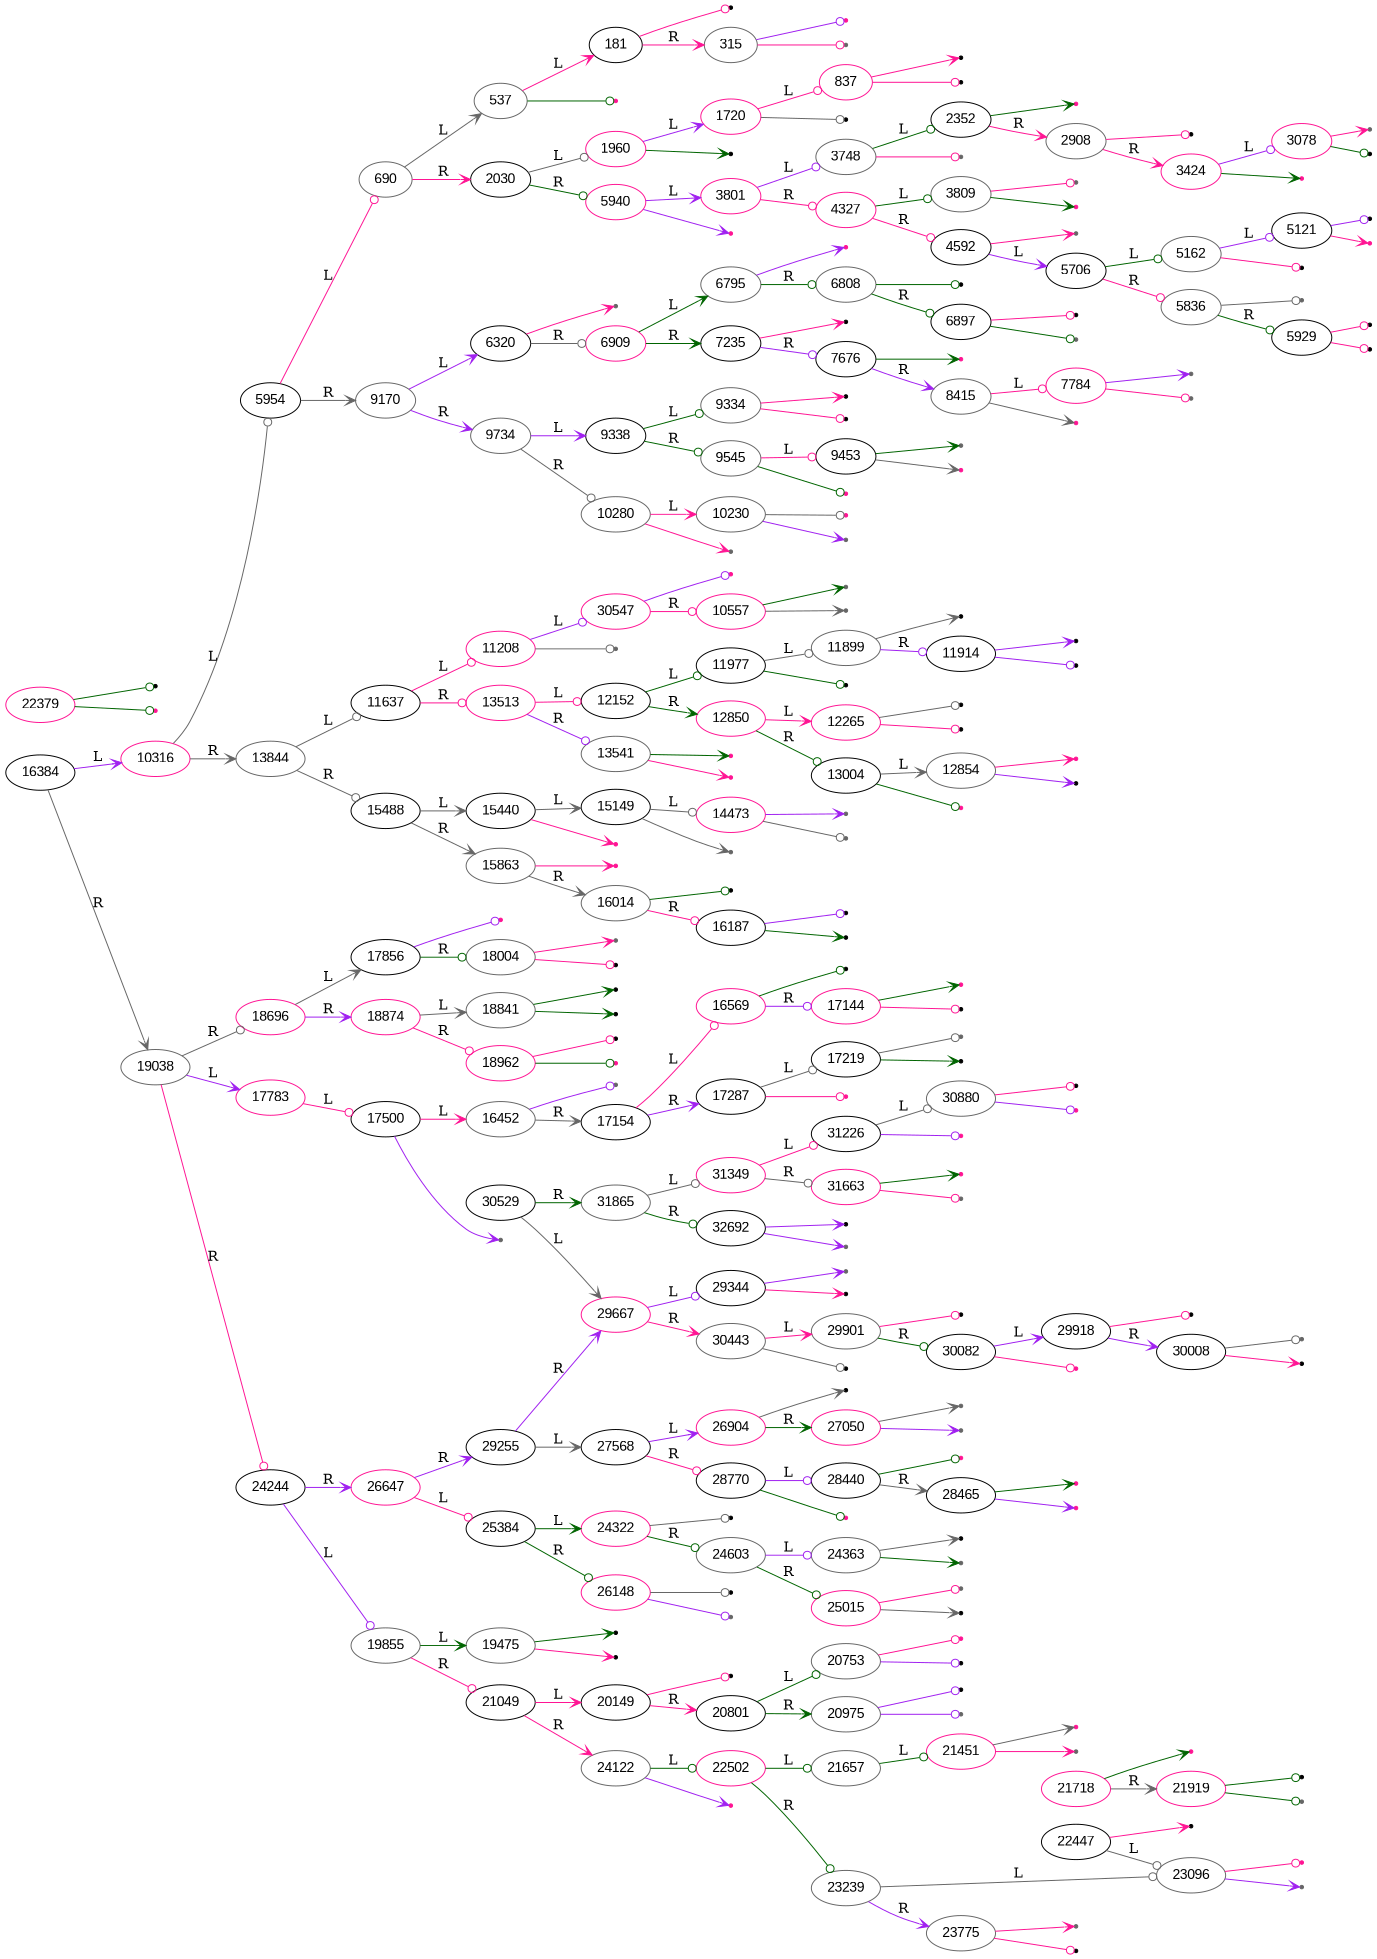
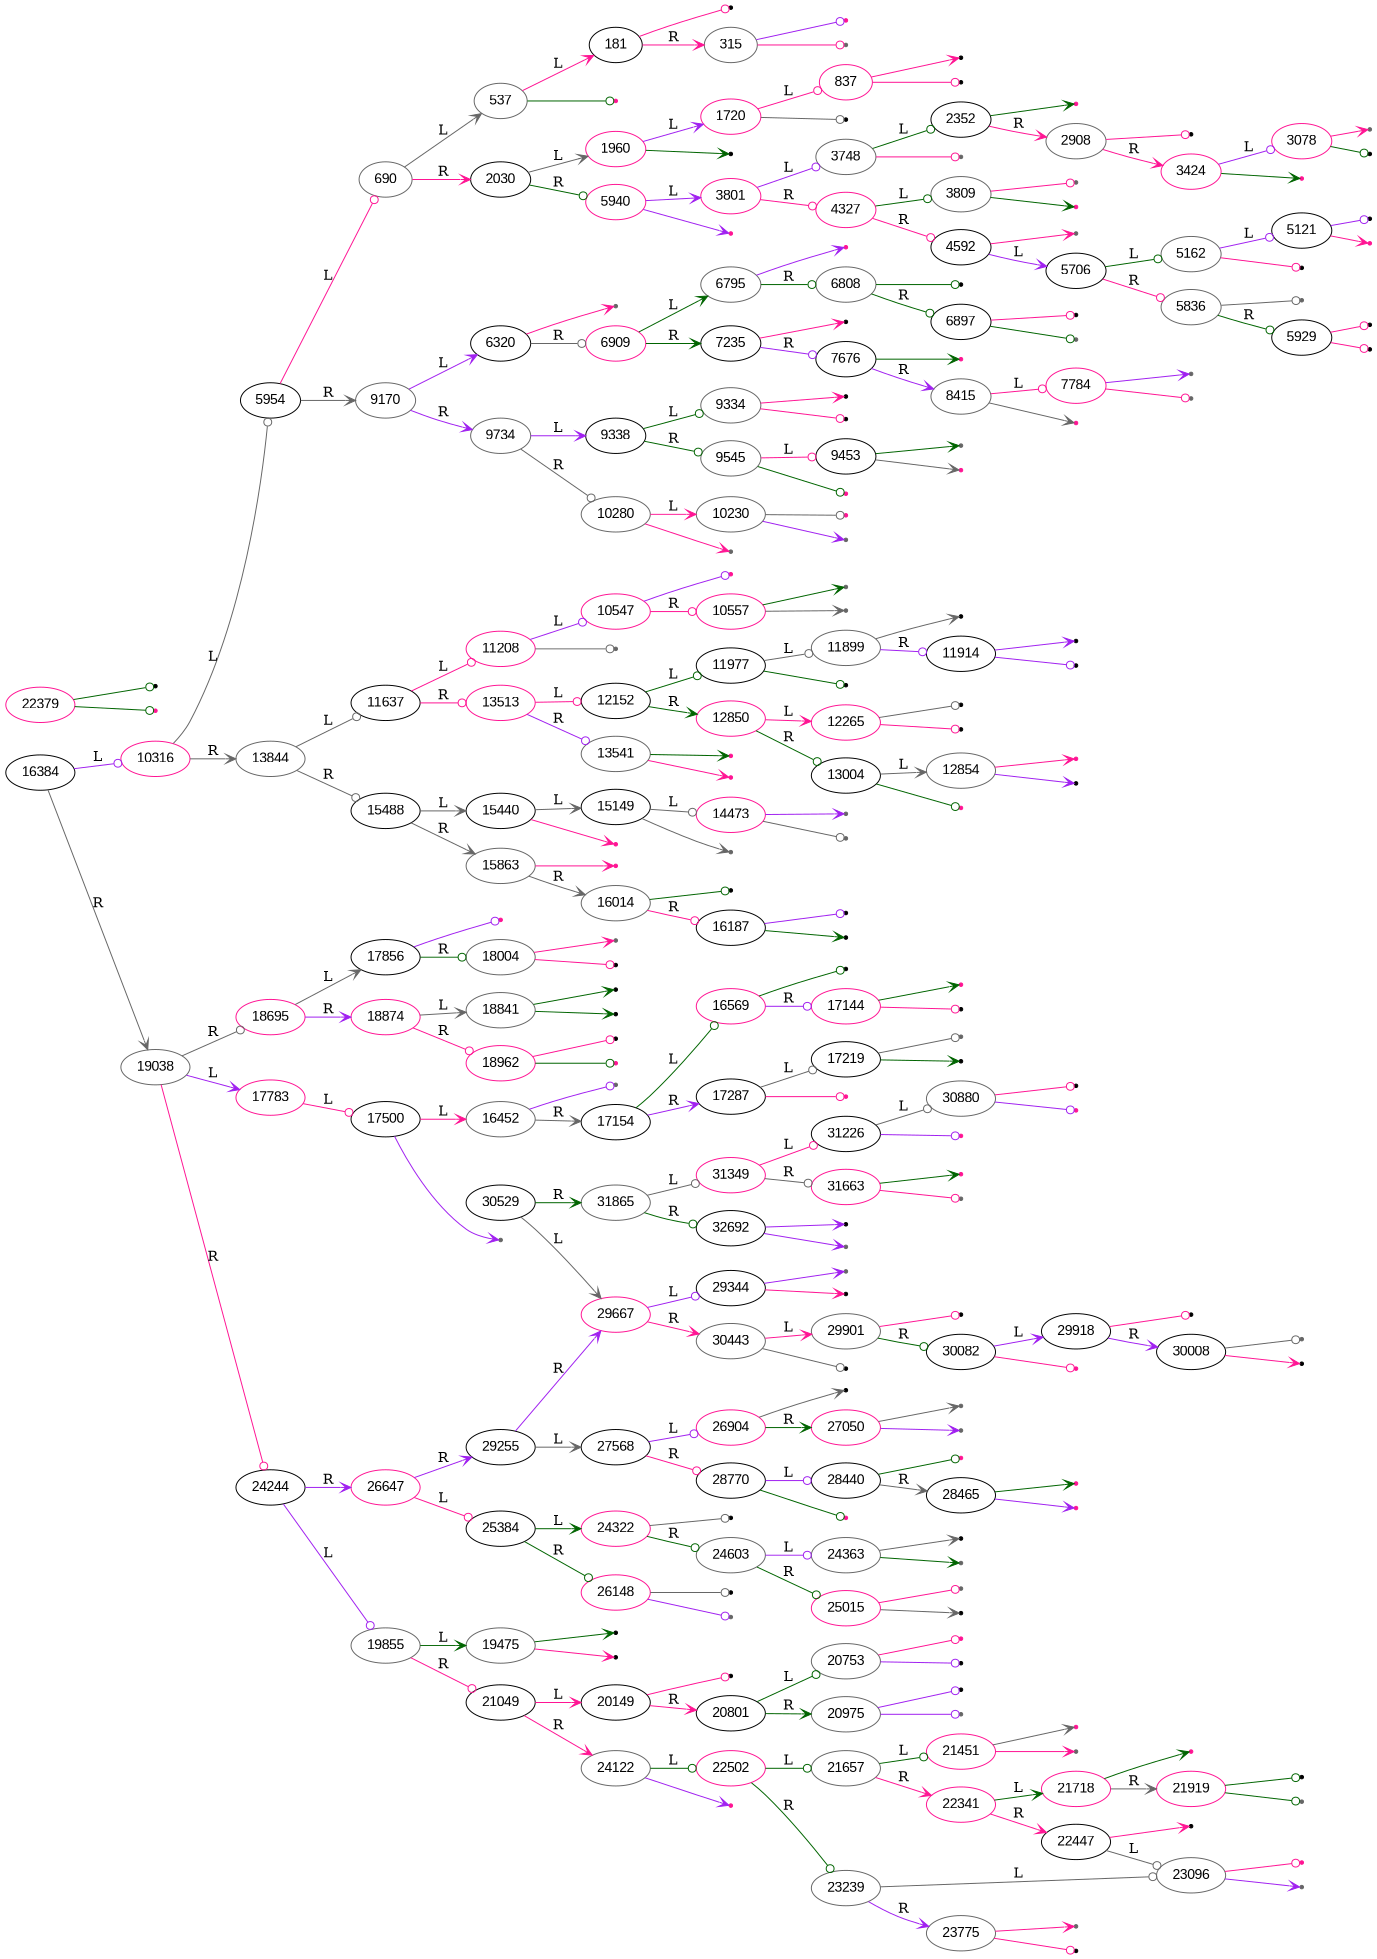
edge "2030" -> "1960": arrowhead odot -> vee
node "30547": label "30547" -> "10547"
edge "16384" -> "10316": arrowhead vee -> odot
node "18696": label "18696" -> "18695"
edge "17154" -> "16569": color deeppink -> darkgreen
edge "27568" -> "26904": arrowhead vee -> odot
node "22341": added
